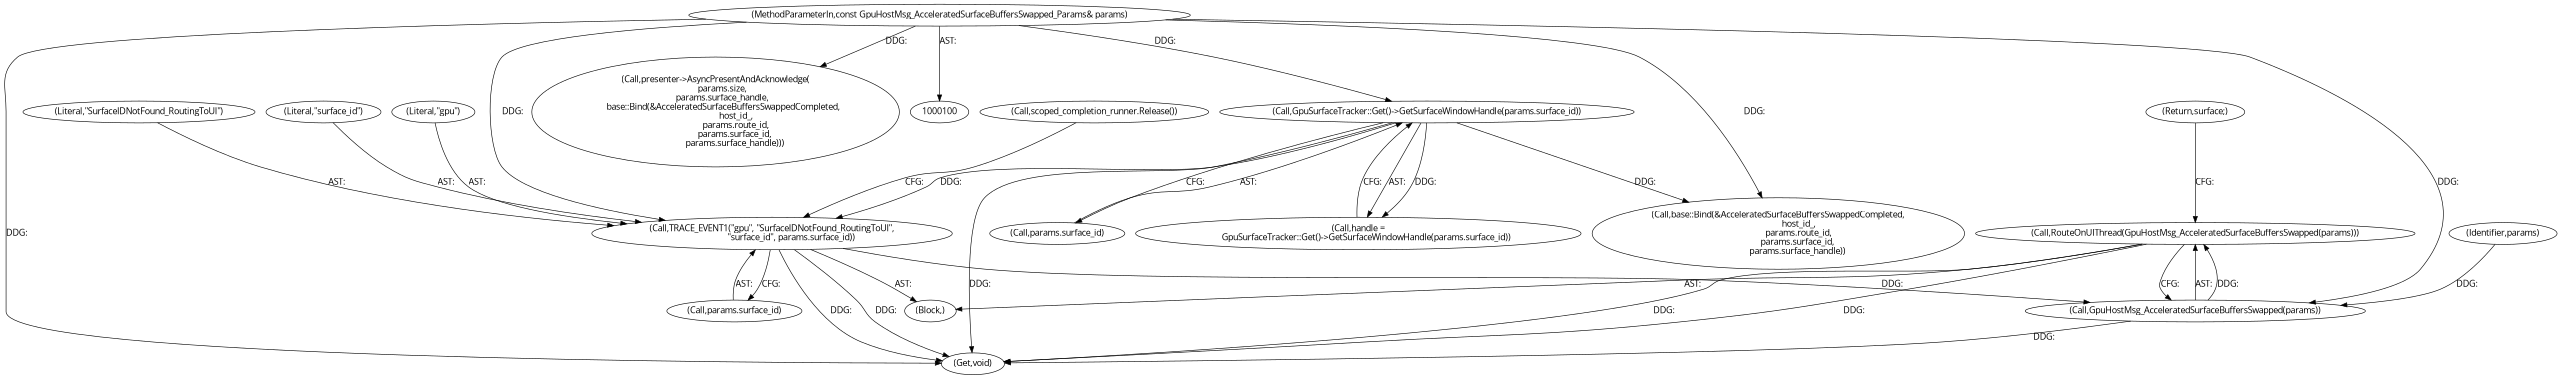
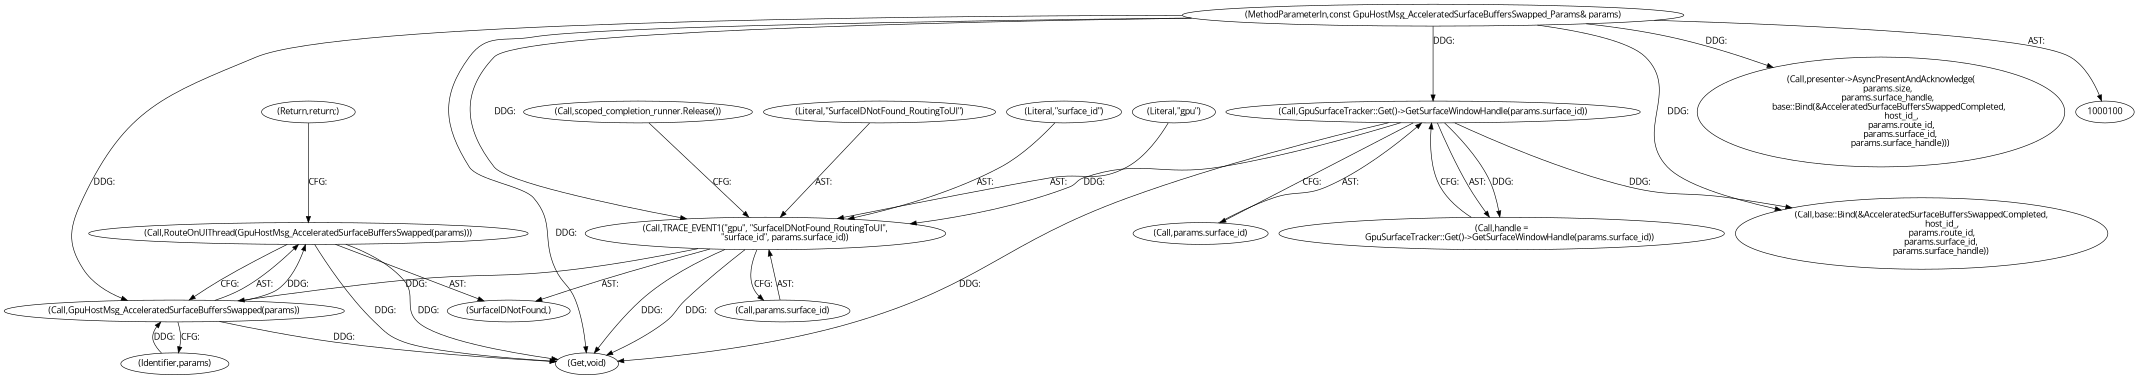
node "(Return,surface;)": label "(Return,surface;)" -> "(Return,return;)"
node "(Block,)": label "(Block,)" -> "(SurfaceIDNotFound,)"
edge "(Call,GpuHostMsg_AcceleratedSurfaceBuffersSwapped(params))" -> "(Identifier,params)": added, label "CFG:"
